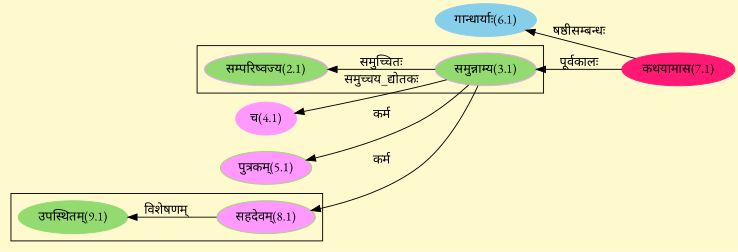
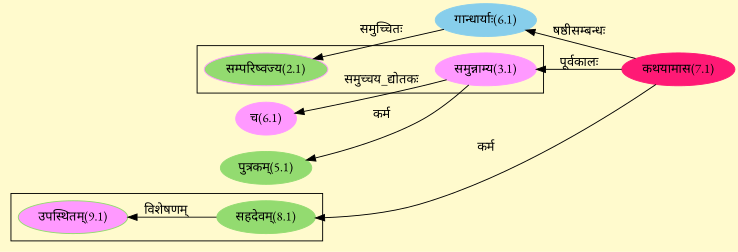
edge "समुन्नाम्य(3.1)" -> "सम्परिष्वज्य(2.1)": now "गान्धार्याः(6.1)" -> "सम्परिष्वज्य(2.1)"
node "समुन्नाम्य(3.1)": fillcolor #93db70 -> #ff99ff
node "च(4.1)": label "च(4.1)" -> "च(6.1)"
node "पुत्रकम्(5.1)": fillcolor #ff99ff -> #93db70
edge "समुन्नाम्य(3.1)" -> "सहदेवम्(8.1)": now "कथयामास(7.1)" -> "सहदेवम्(8.1)"
node "उपस्थितम्(9.1)": fillcolor #93db70 -> #ff99ff
node "सहदेवम्(8.1)": fillcolor #ff99ff -> #93db70
